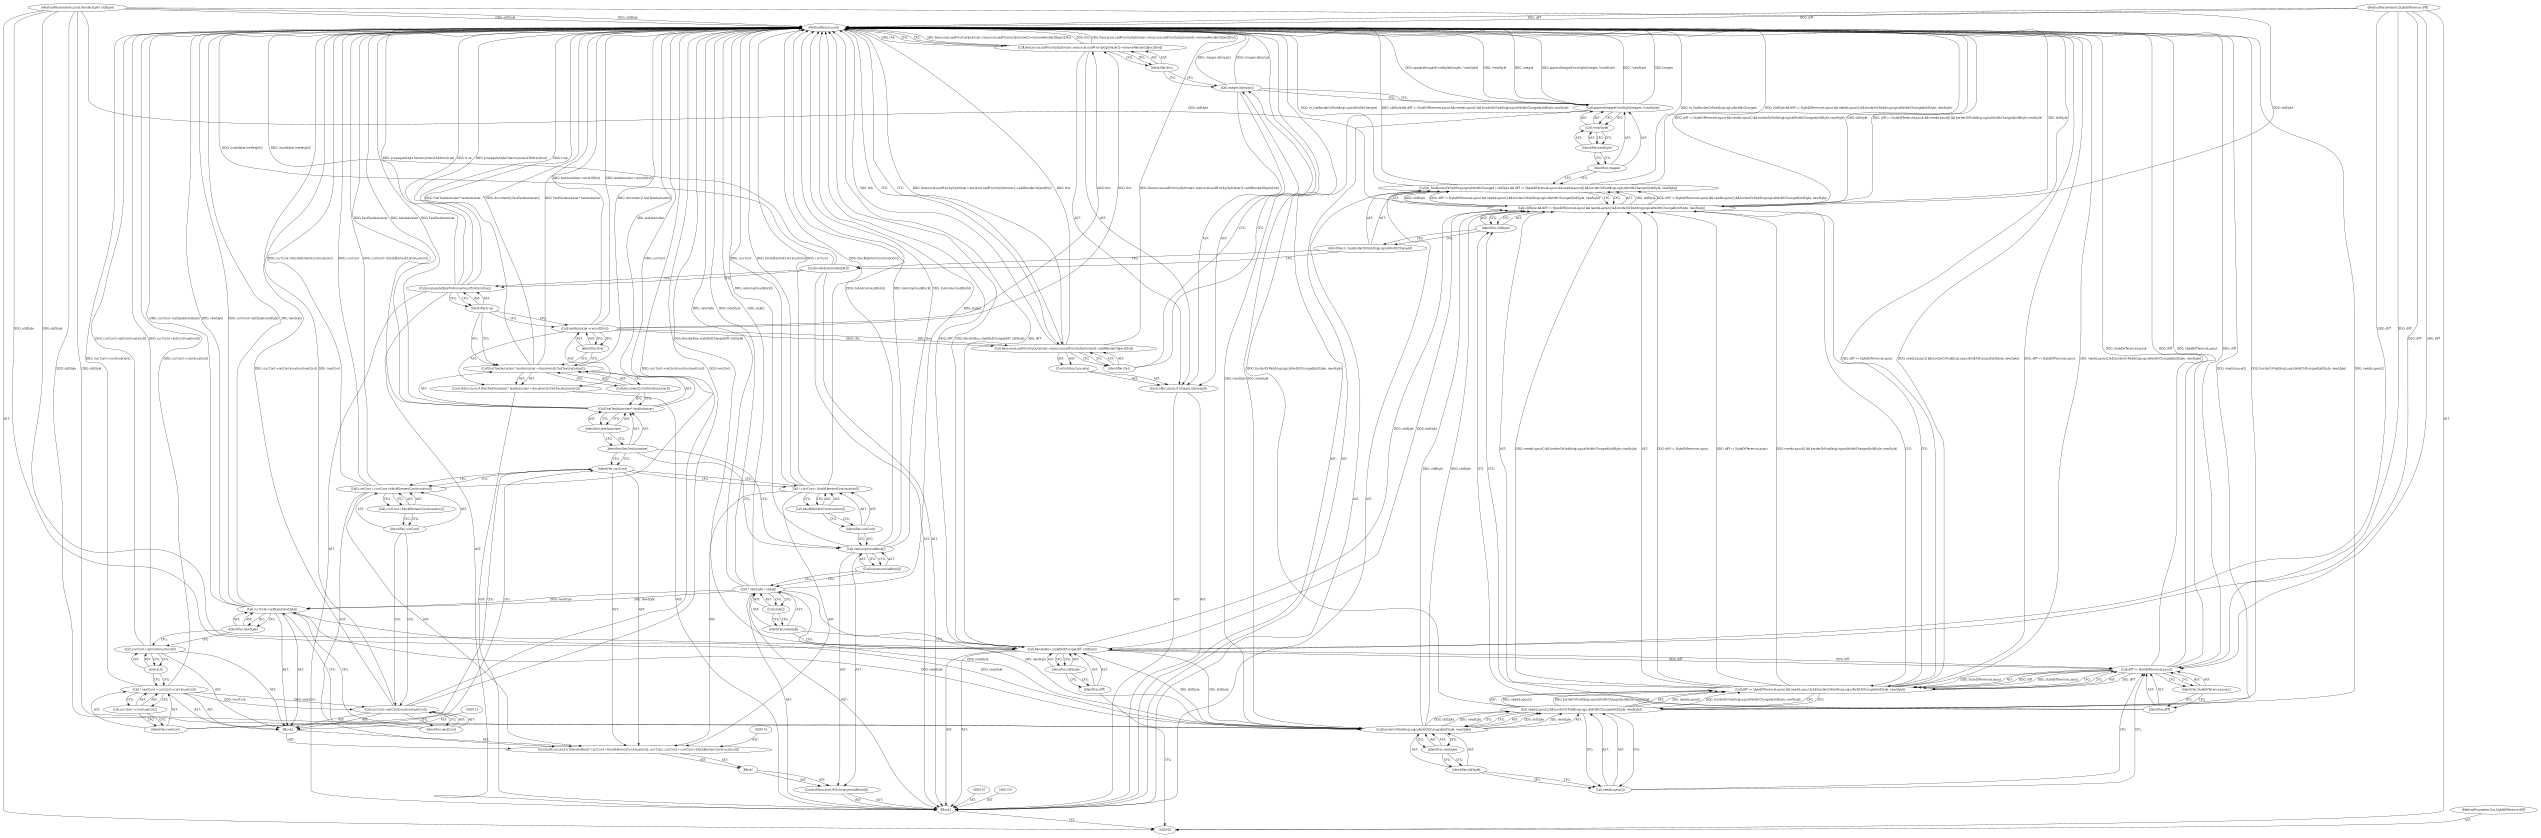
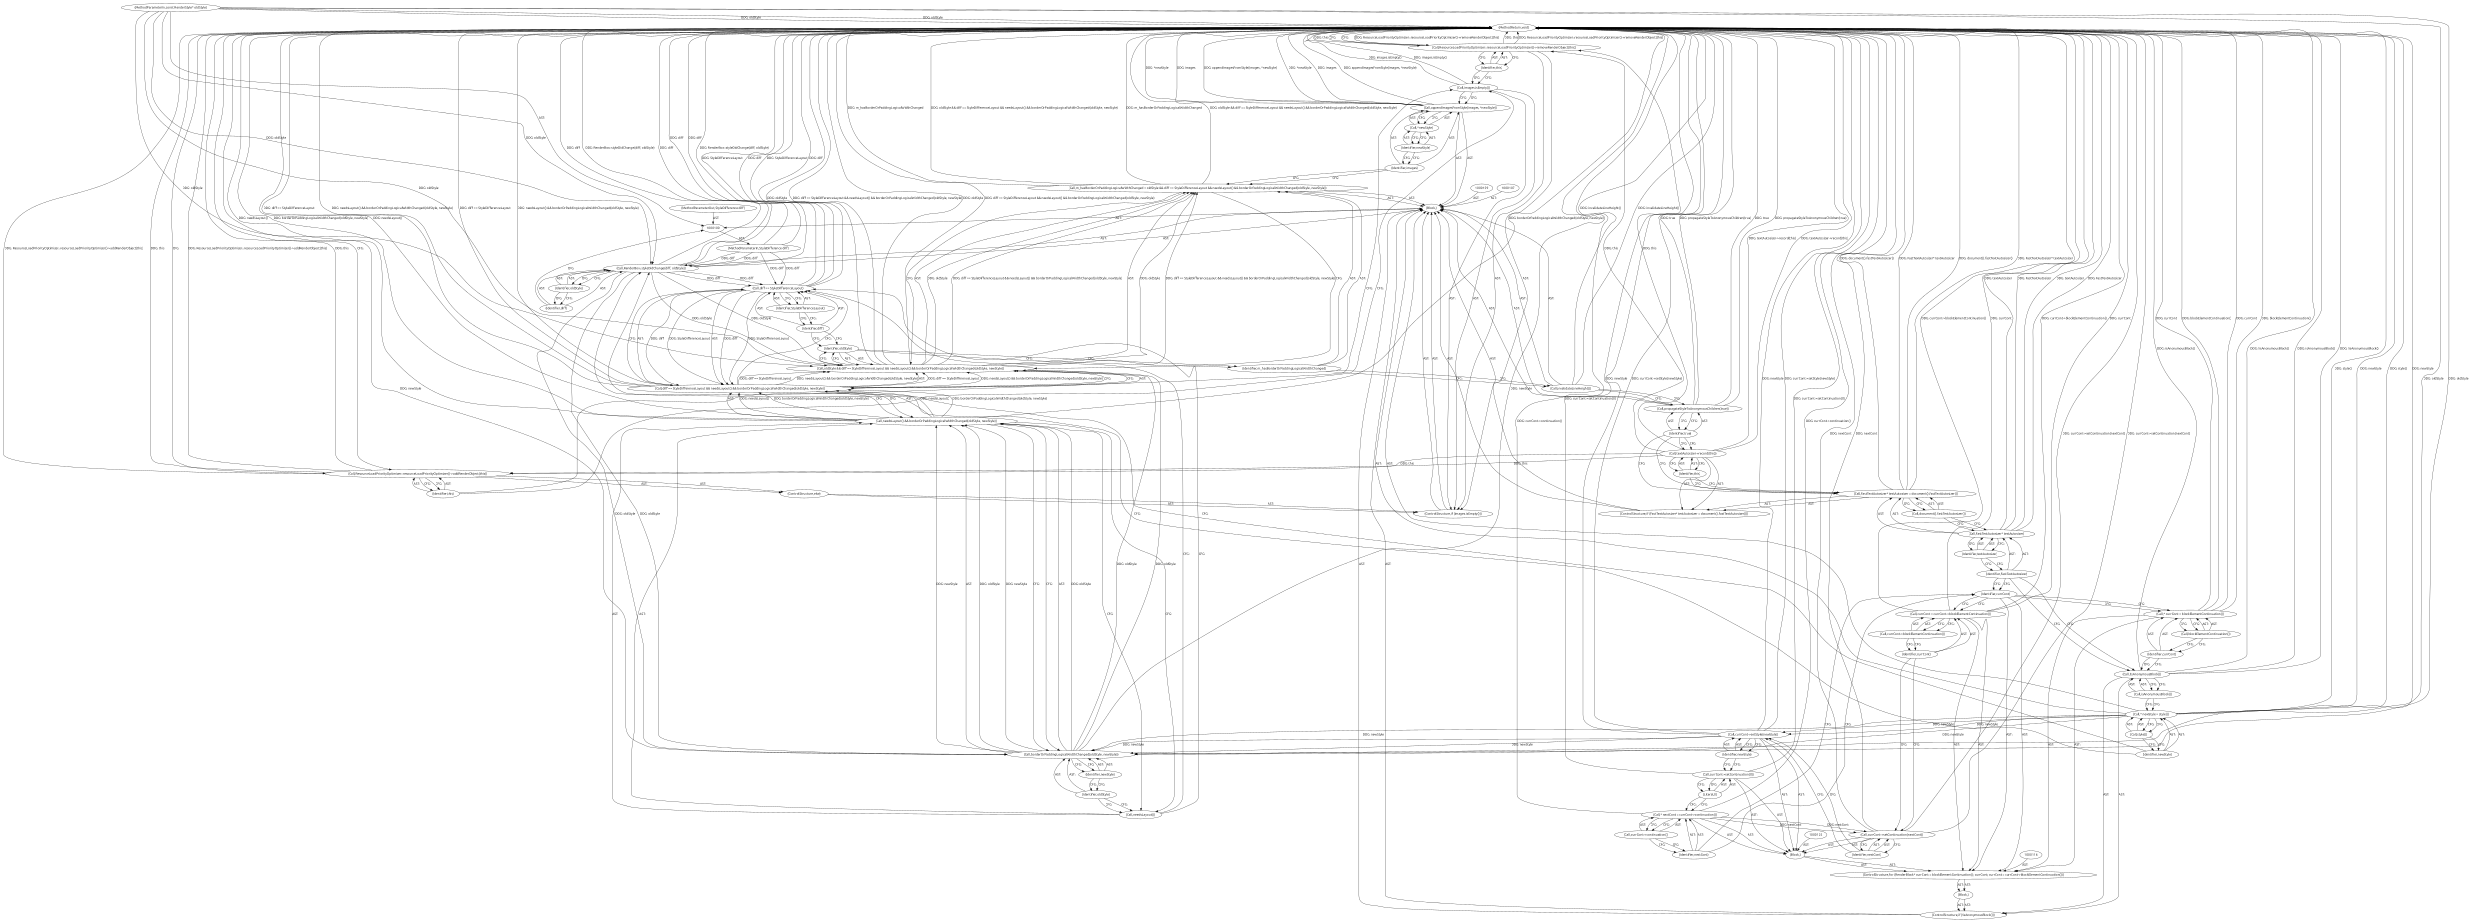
edge "(MethodParameterIn,StyleDifference diff)" -> "1000100": reversed
